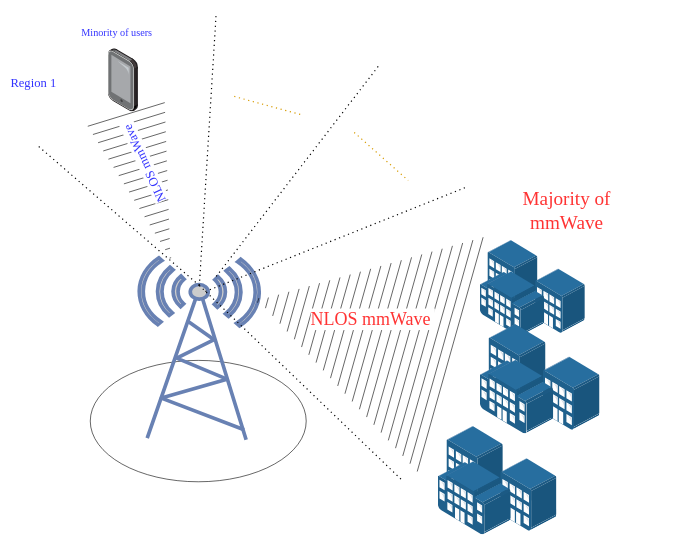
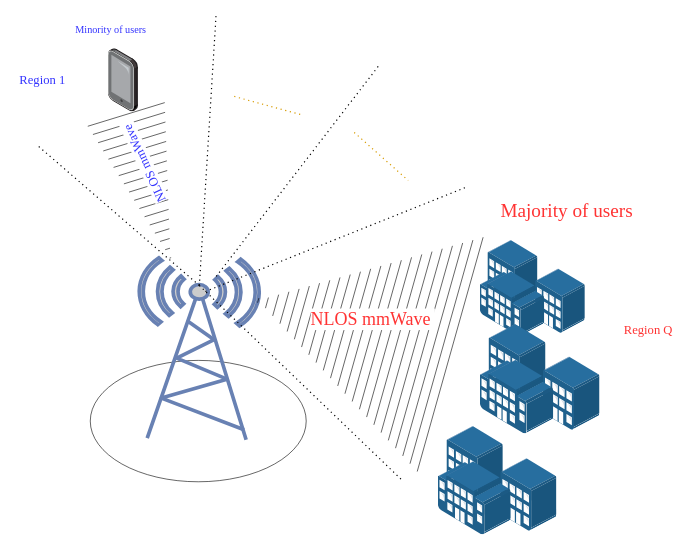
node "Minority of users": moved (117, 33) -> (111, 30)
node "Region 1": moved (33, 83) -> (42, 80)
node "Majority of mmWave": label "Majority of mmWave" -> "Majority of users"
node "Region Q": added
